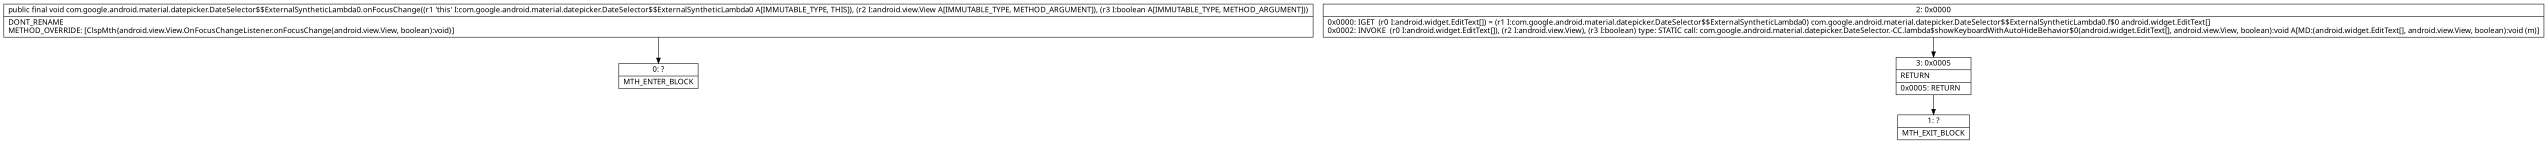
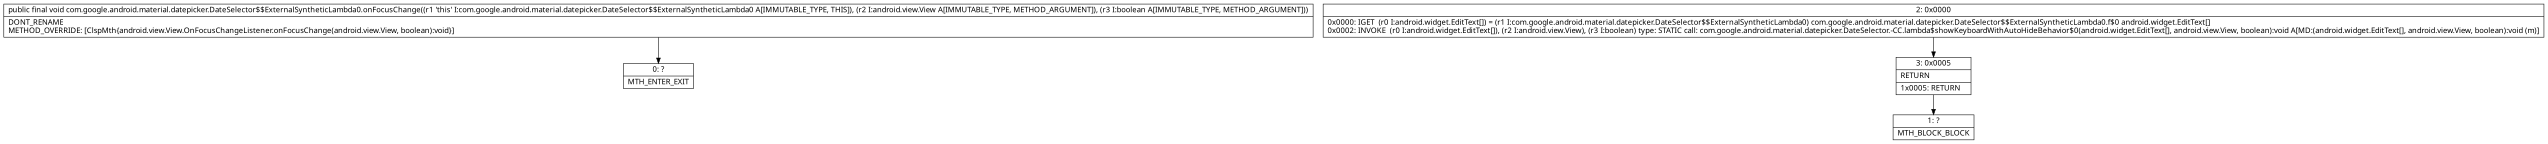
node "0: ?": text "MTH_ENTER_BLOCK" -> "MTH_ENTER_EXIT"
node "3: 0x0005": text "0x0005: RETURN" -> "1x0005: RETURN"
node "1: ?": text "MTH_EXIT_BLOCK" -> "MTH_BLOCK_BLOCK"
